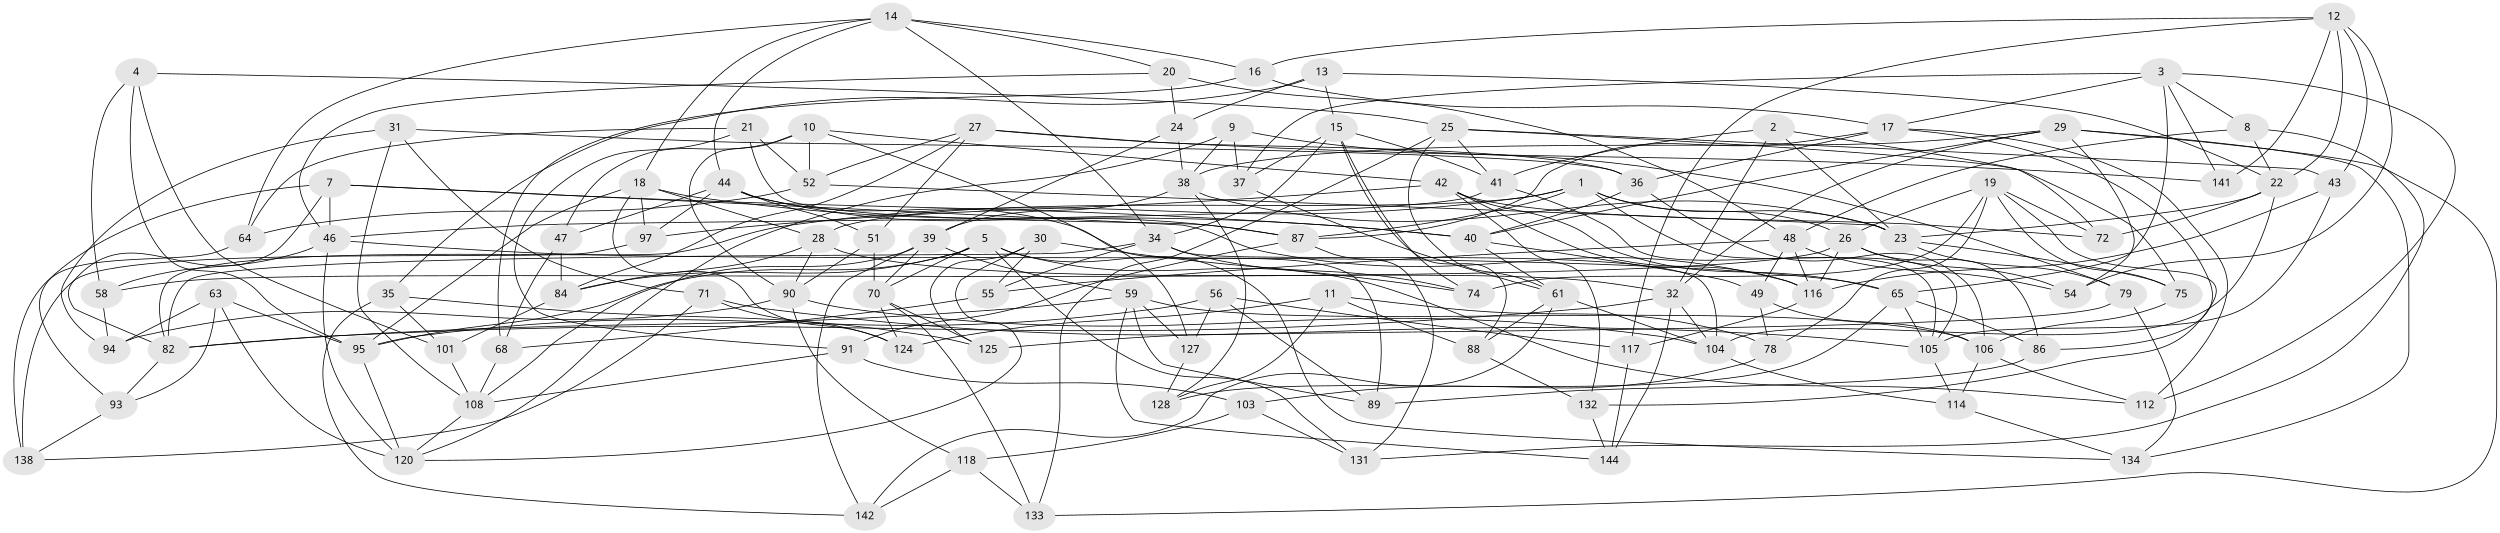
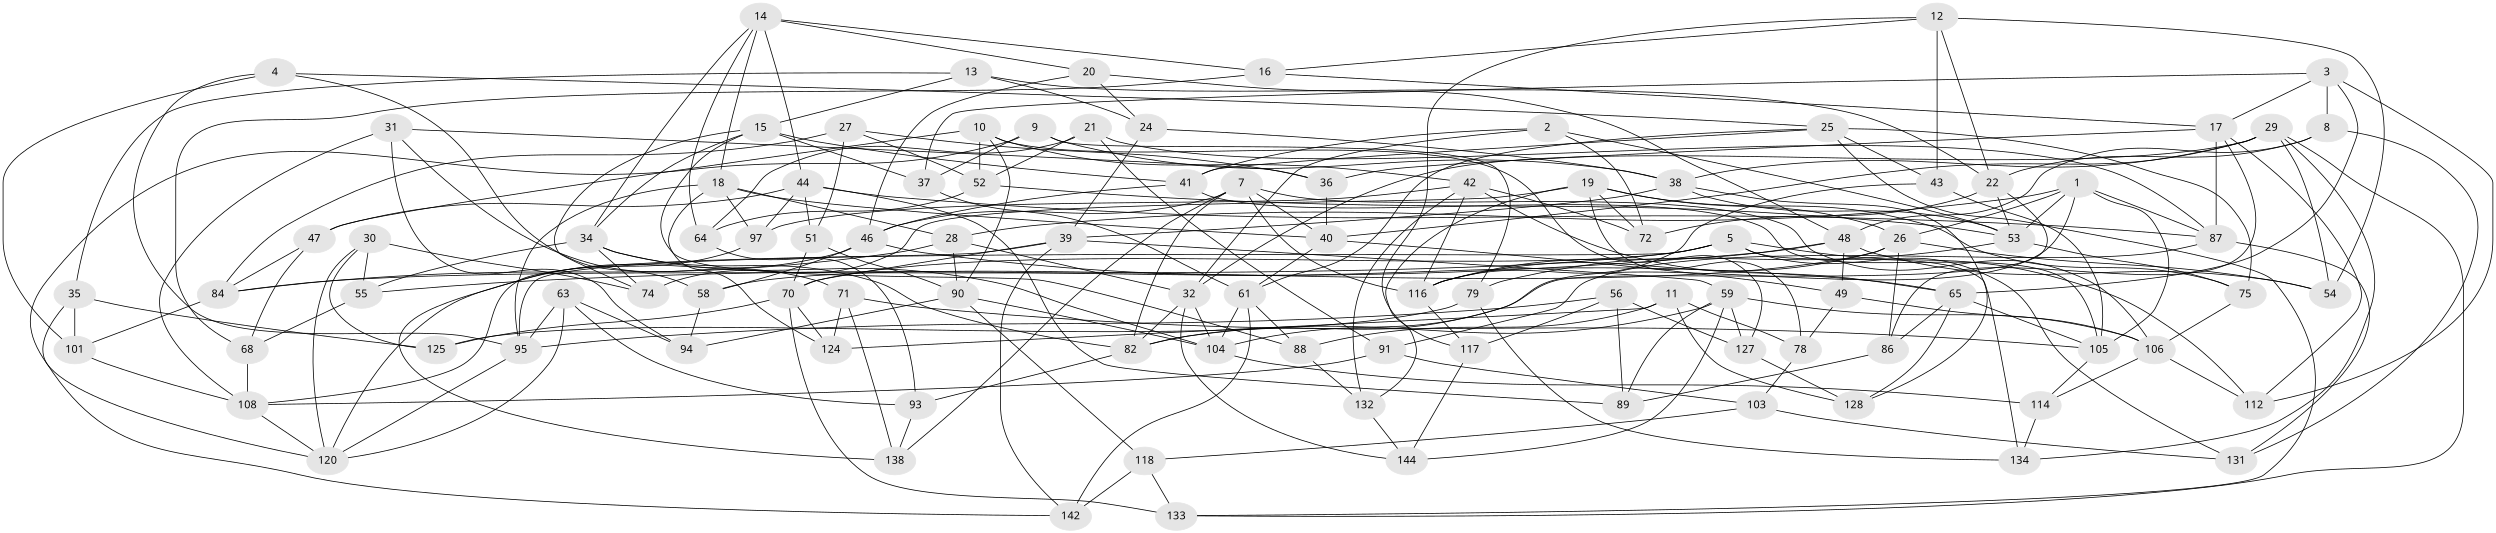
node "141": removed
node "23": label "23" -> "53"
edge "36" -- "106": now "7" -- "106"
